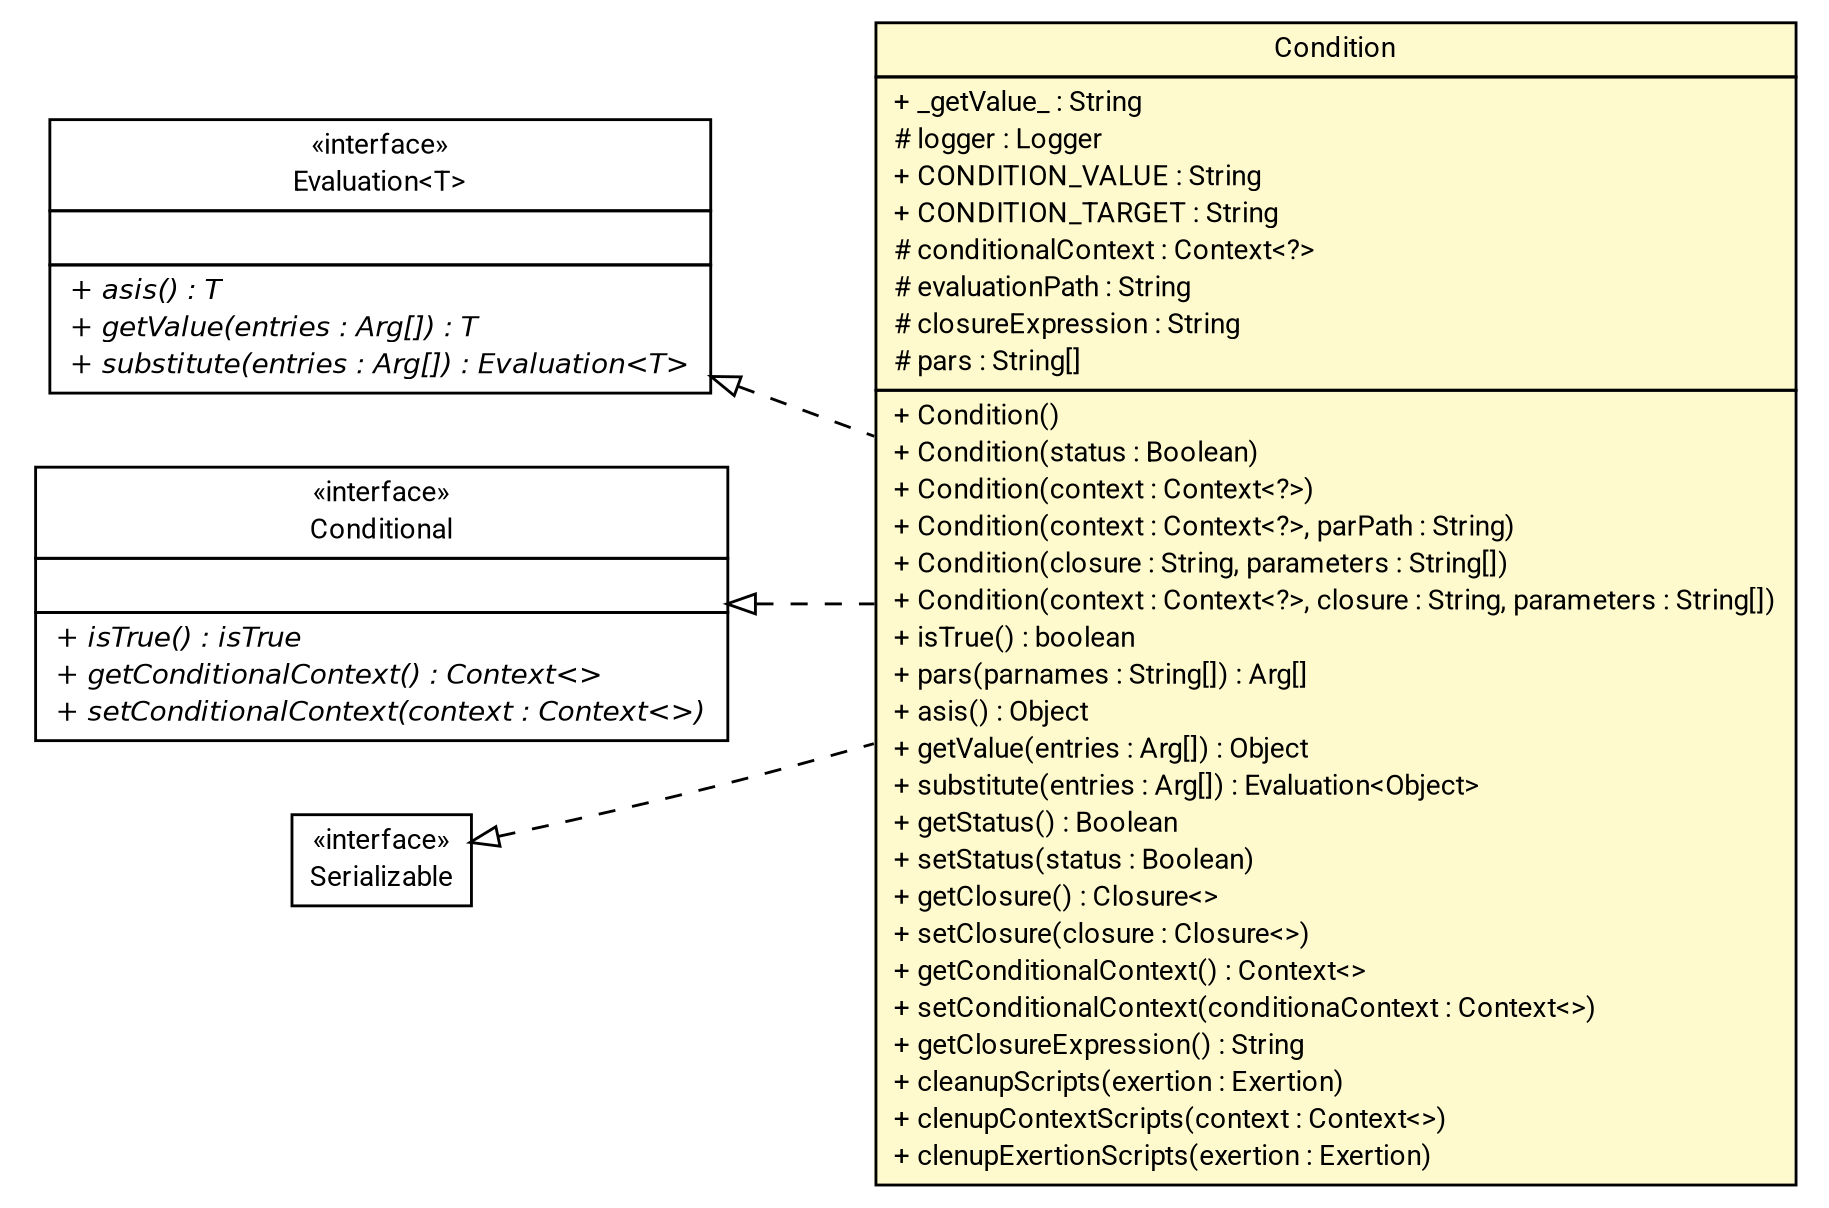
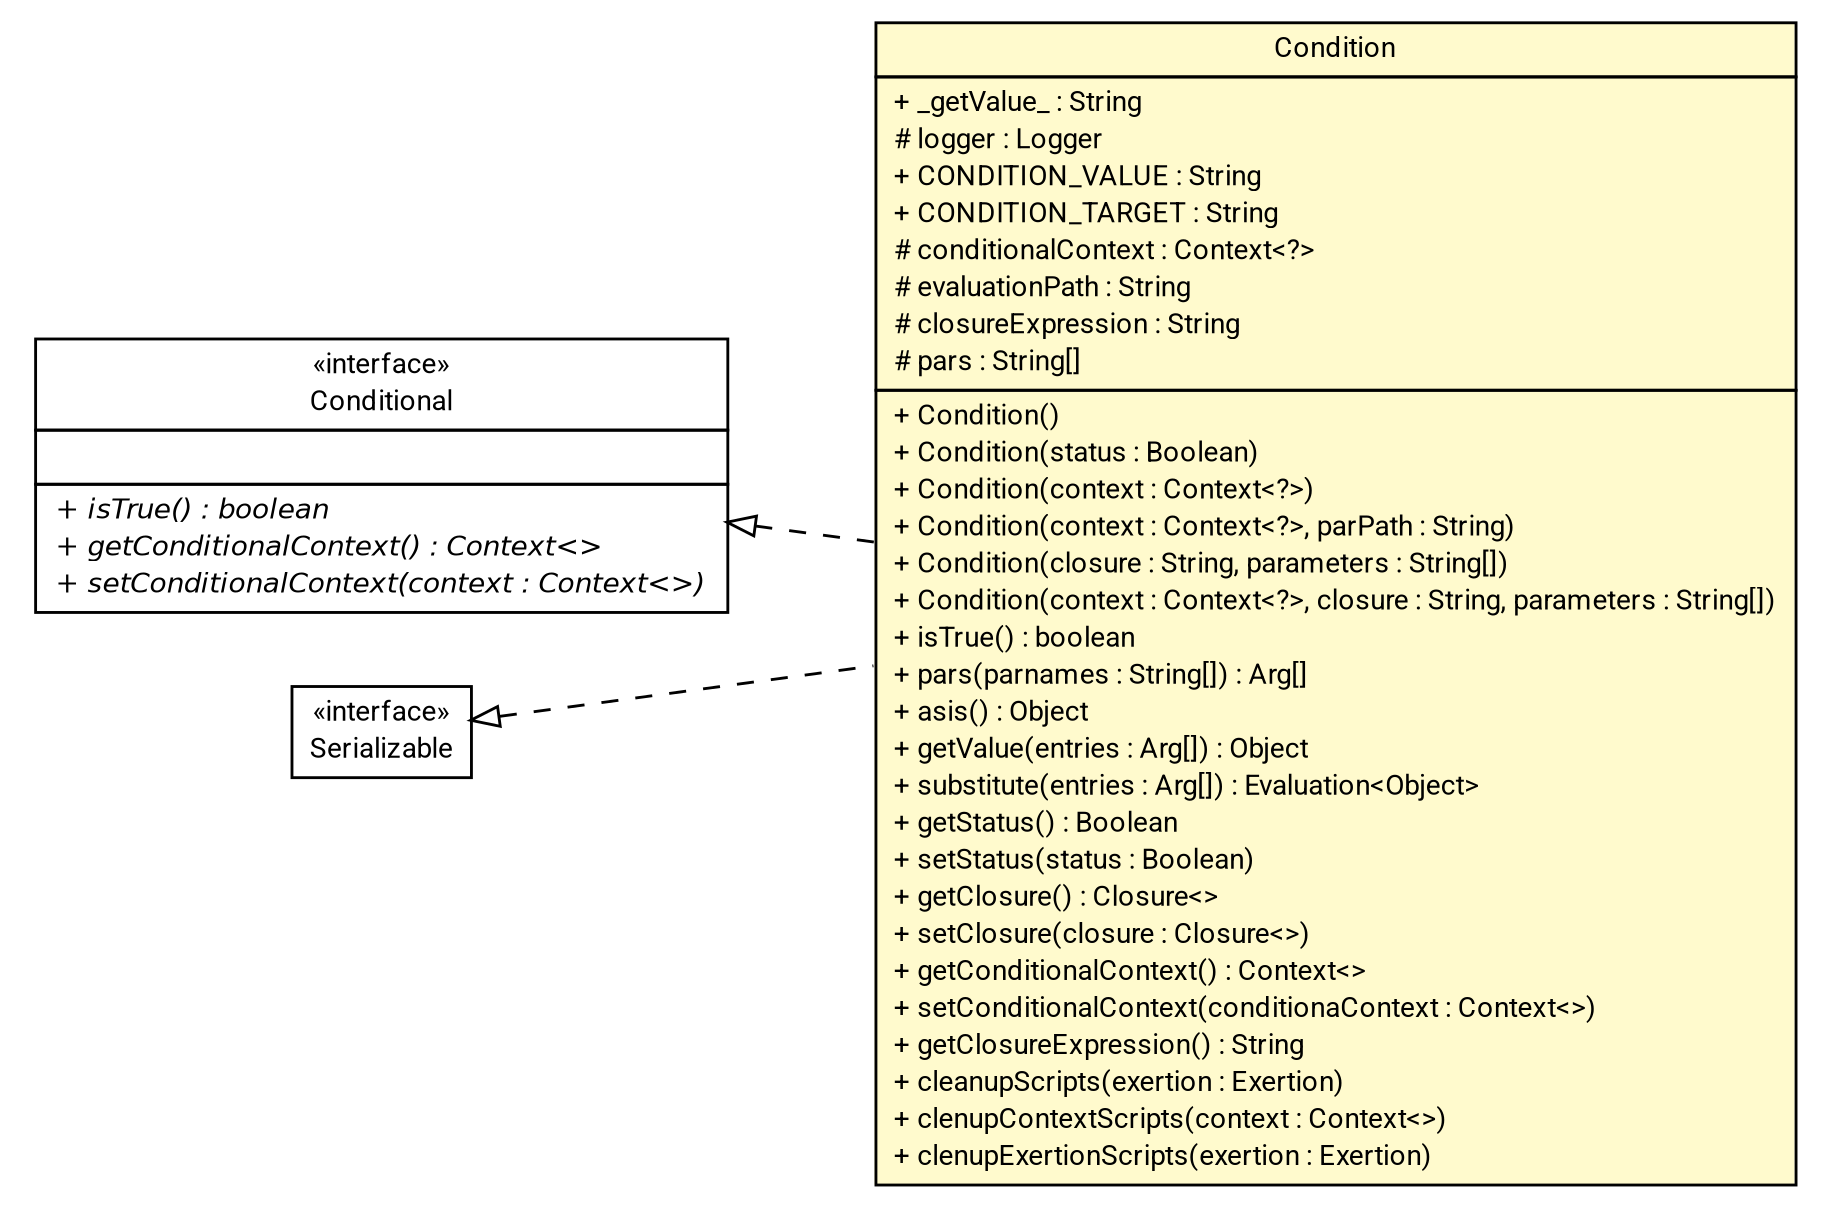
node "Evaluation<T>": removed
node "Conditional": text "+ isTrue() : isTrue" -> "+ isTrue() : boolean"
